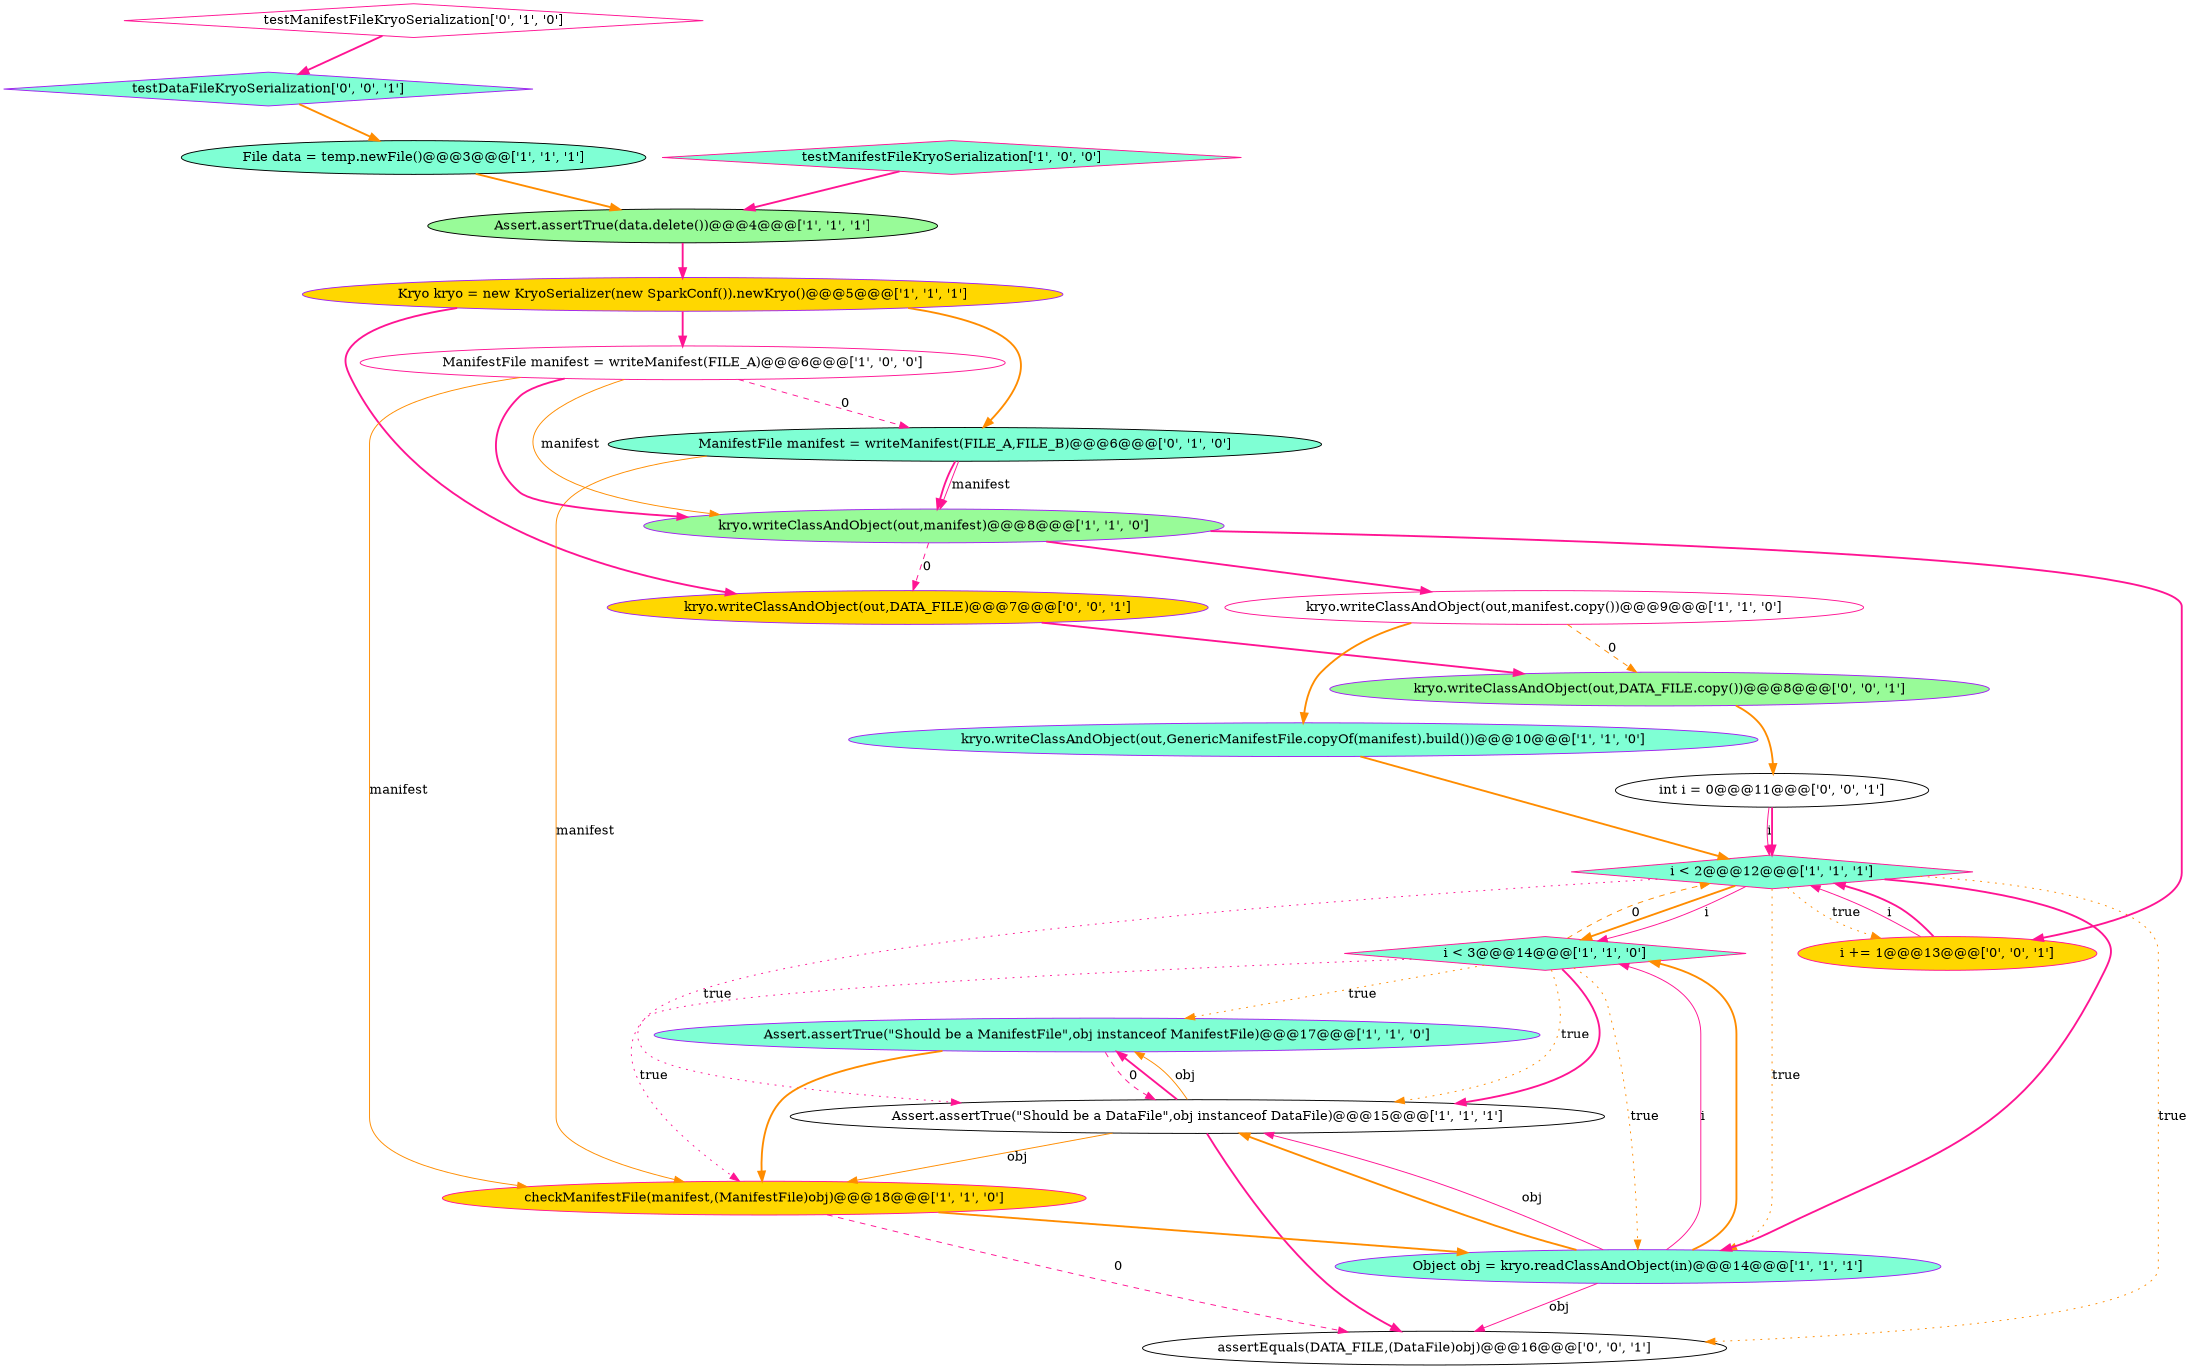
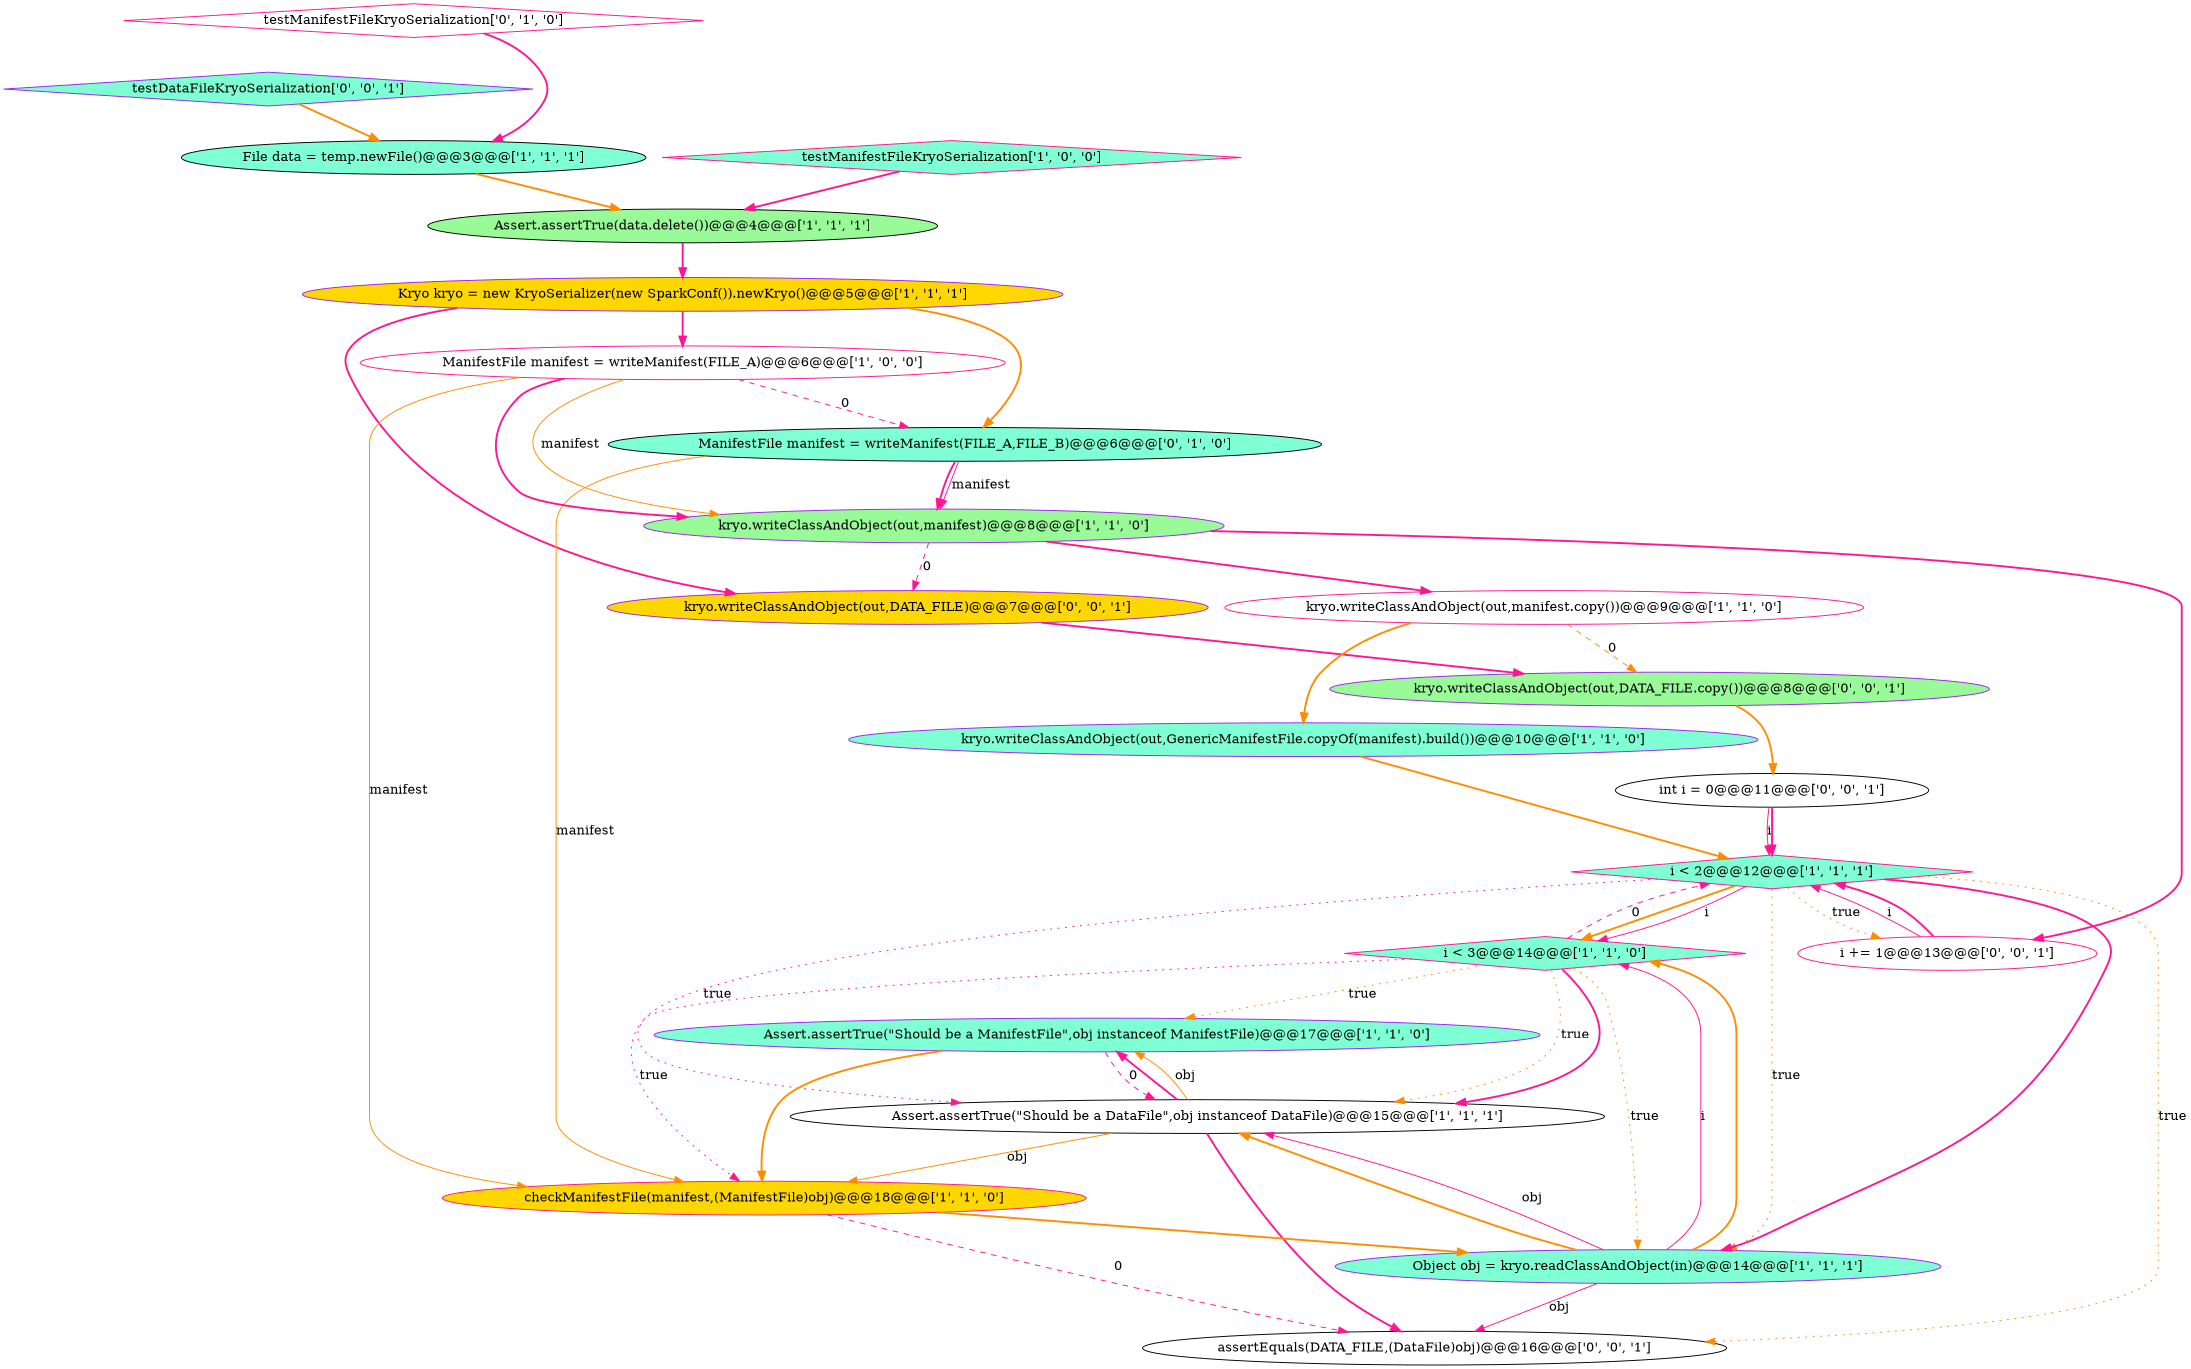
edge "testManifestFileKryoSerialization['0', '1', '0']" -> "testDataFileKryoSerialization['0', '0', '1']": now "testManifestFileKryoSerialization['0', '1', '0']" -> "File data = temp.newFile()@@@3@@@['1', '1', '1']"
edge "i < 3@@@14@@@['1', '1', '0']" -> "i < 2@@@12@@@['1', '1', '1']": color darkorange -> deeppink
node "i += 1@@@13@@@['0', '0', '1']": fillcolor gold -> white
